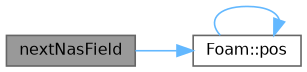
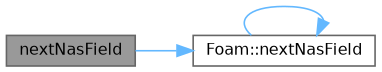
node "Foam::pos": label "Foam::pos" -> "Foam::nextNasField"
